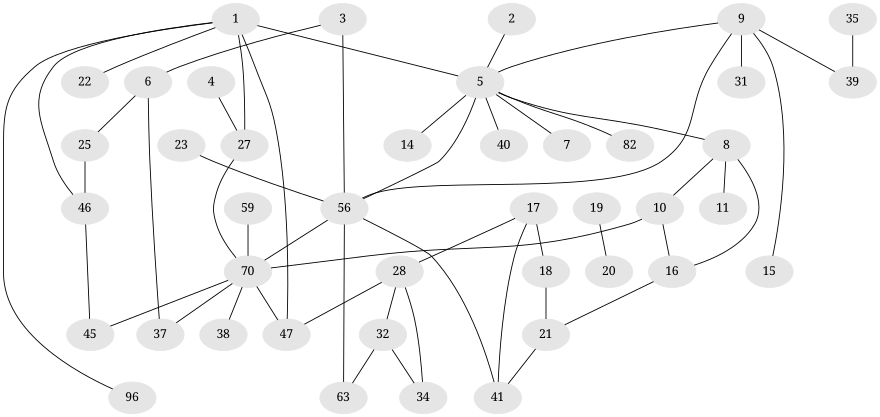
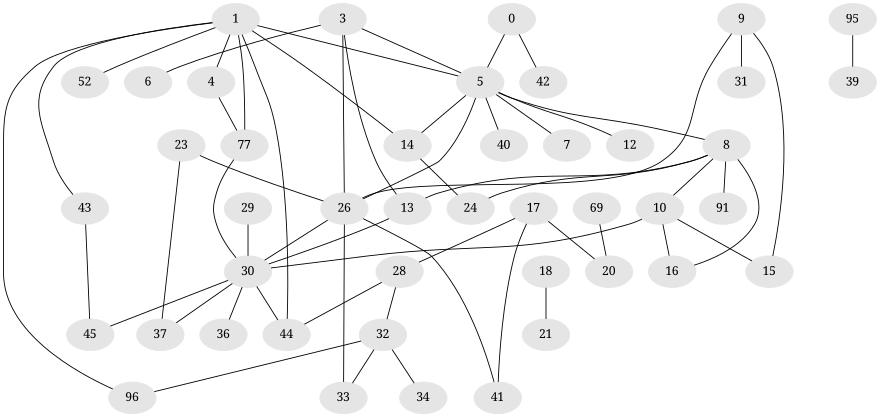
node "2": label "2" -> "0"
node "35": label "35" -> "95"
edge "9" -- "5": now "3" -- "5"
edge "1" -- "4": added
edge "9" -- "39": removed
edge "1" -- "14": added
node "22": label "22" -> "52"
node "42": added
node "25": removed
node "27": label "27" -> "77"
node "82": label "82" -> "12"
node "46": label "46" -> "43"
edge "6" -- "37": now "23" -- "37"
node "59": label "59" -> "29"
node "56": label "56" -> "26"
node "13": added
node "24": added
node "19": label "19" -> "69"
node "11": label "11" -> "91"
edge "17" -- "18": now "17" -- "20"
edge "10" -- "15": added
node "70": label "70" -> "30"
edge "16" -- "21": removed
edge "28" -- "34": removed
node "38": label "38" -> "36"
node "47": label "47" -> "44"
edge "32" -- "96": added
edge "21" -- "41": removed
node "63": label "63" -> "33"
